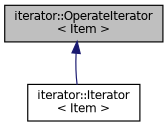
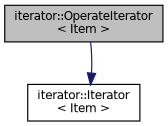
edge "iterator::Iterator < Item >" -> "iterator::OperateIterator < Item >": reversed
